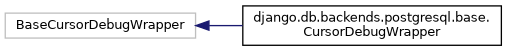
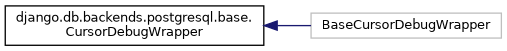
edge "django.db.backends.postgresql.base. CursorDebugWrapper" -> "BaseCursorDebugWrapper": reversed
